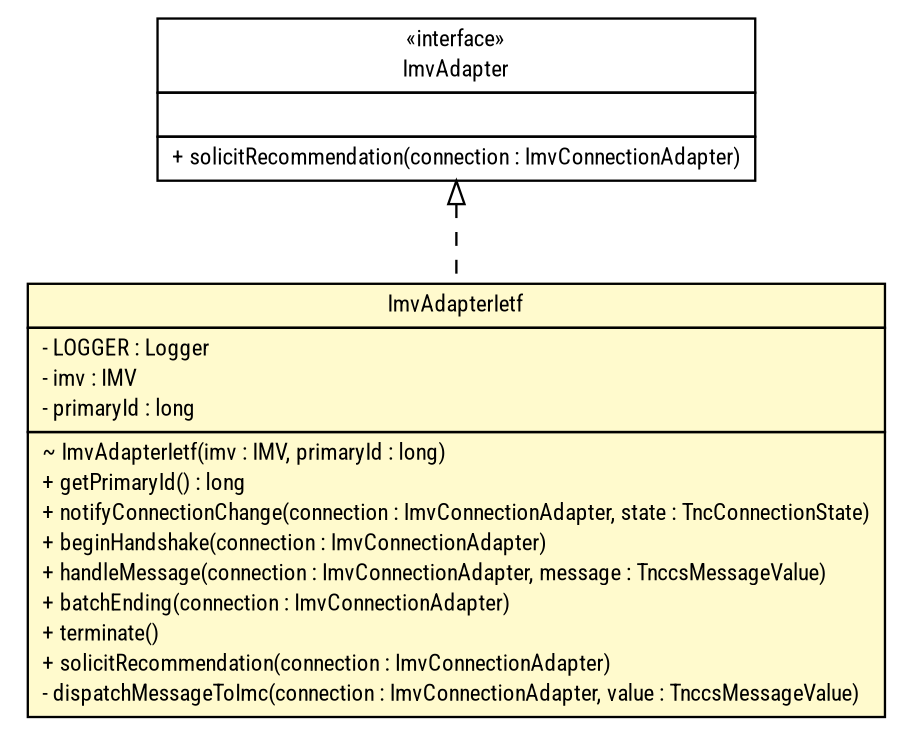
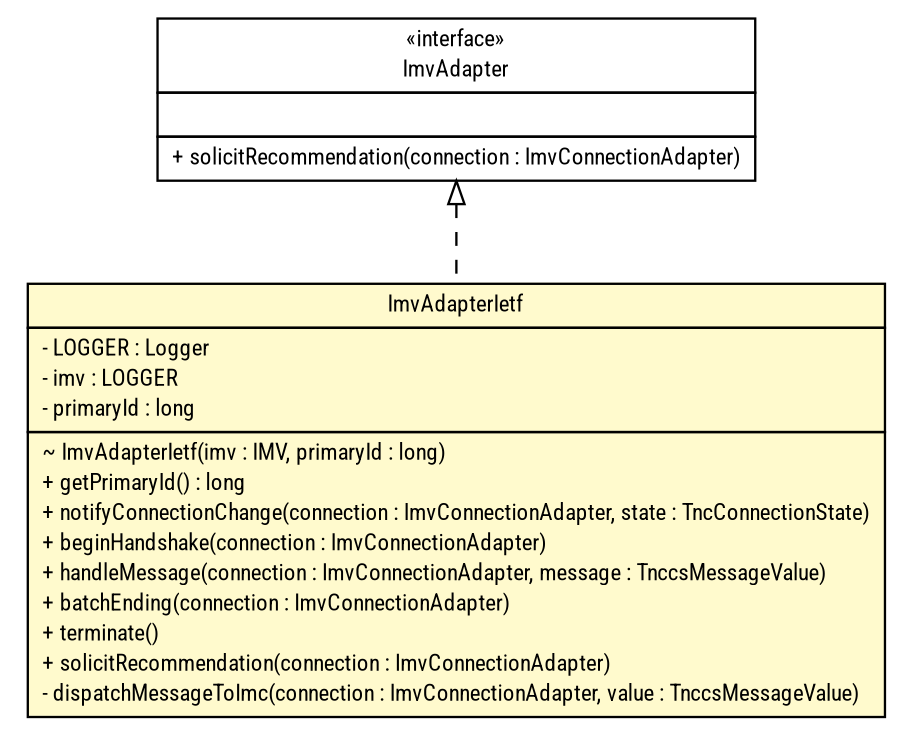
node "ImvAdapterIetf": text "- imv : IMV" -> "- imv : LOGGER"
